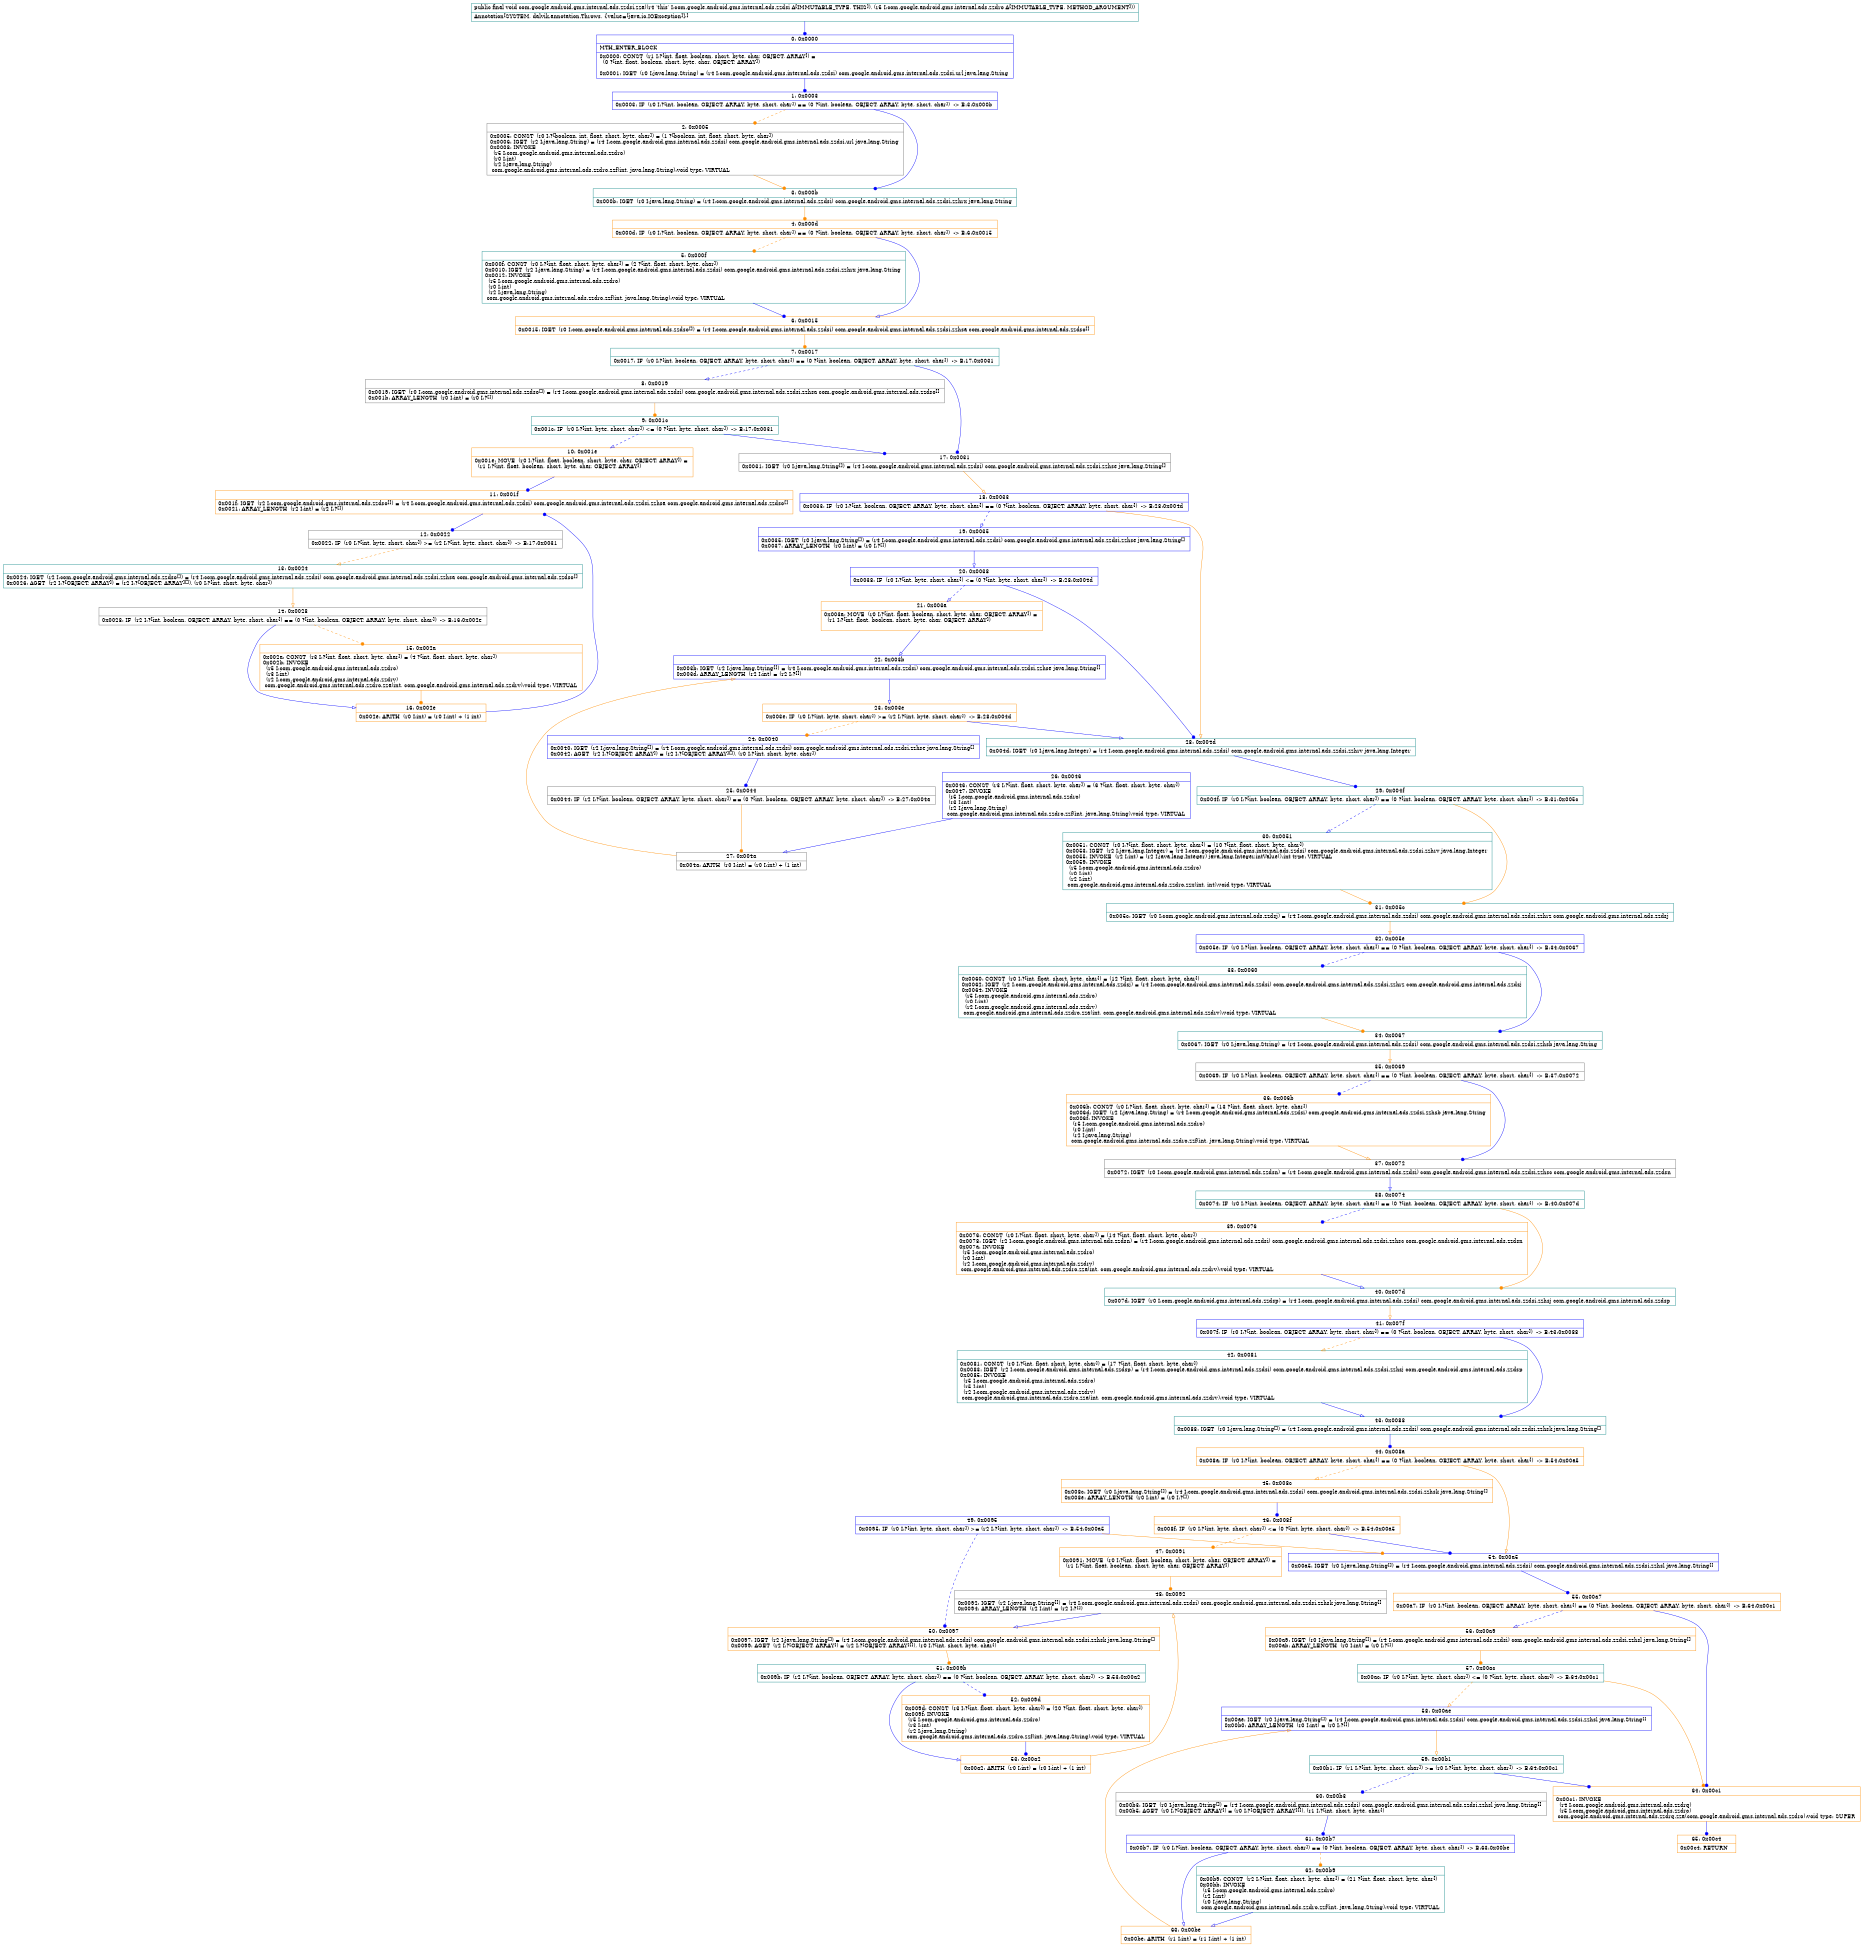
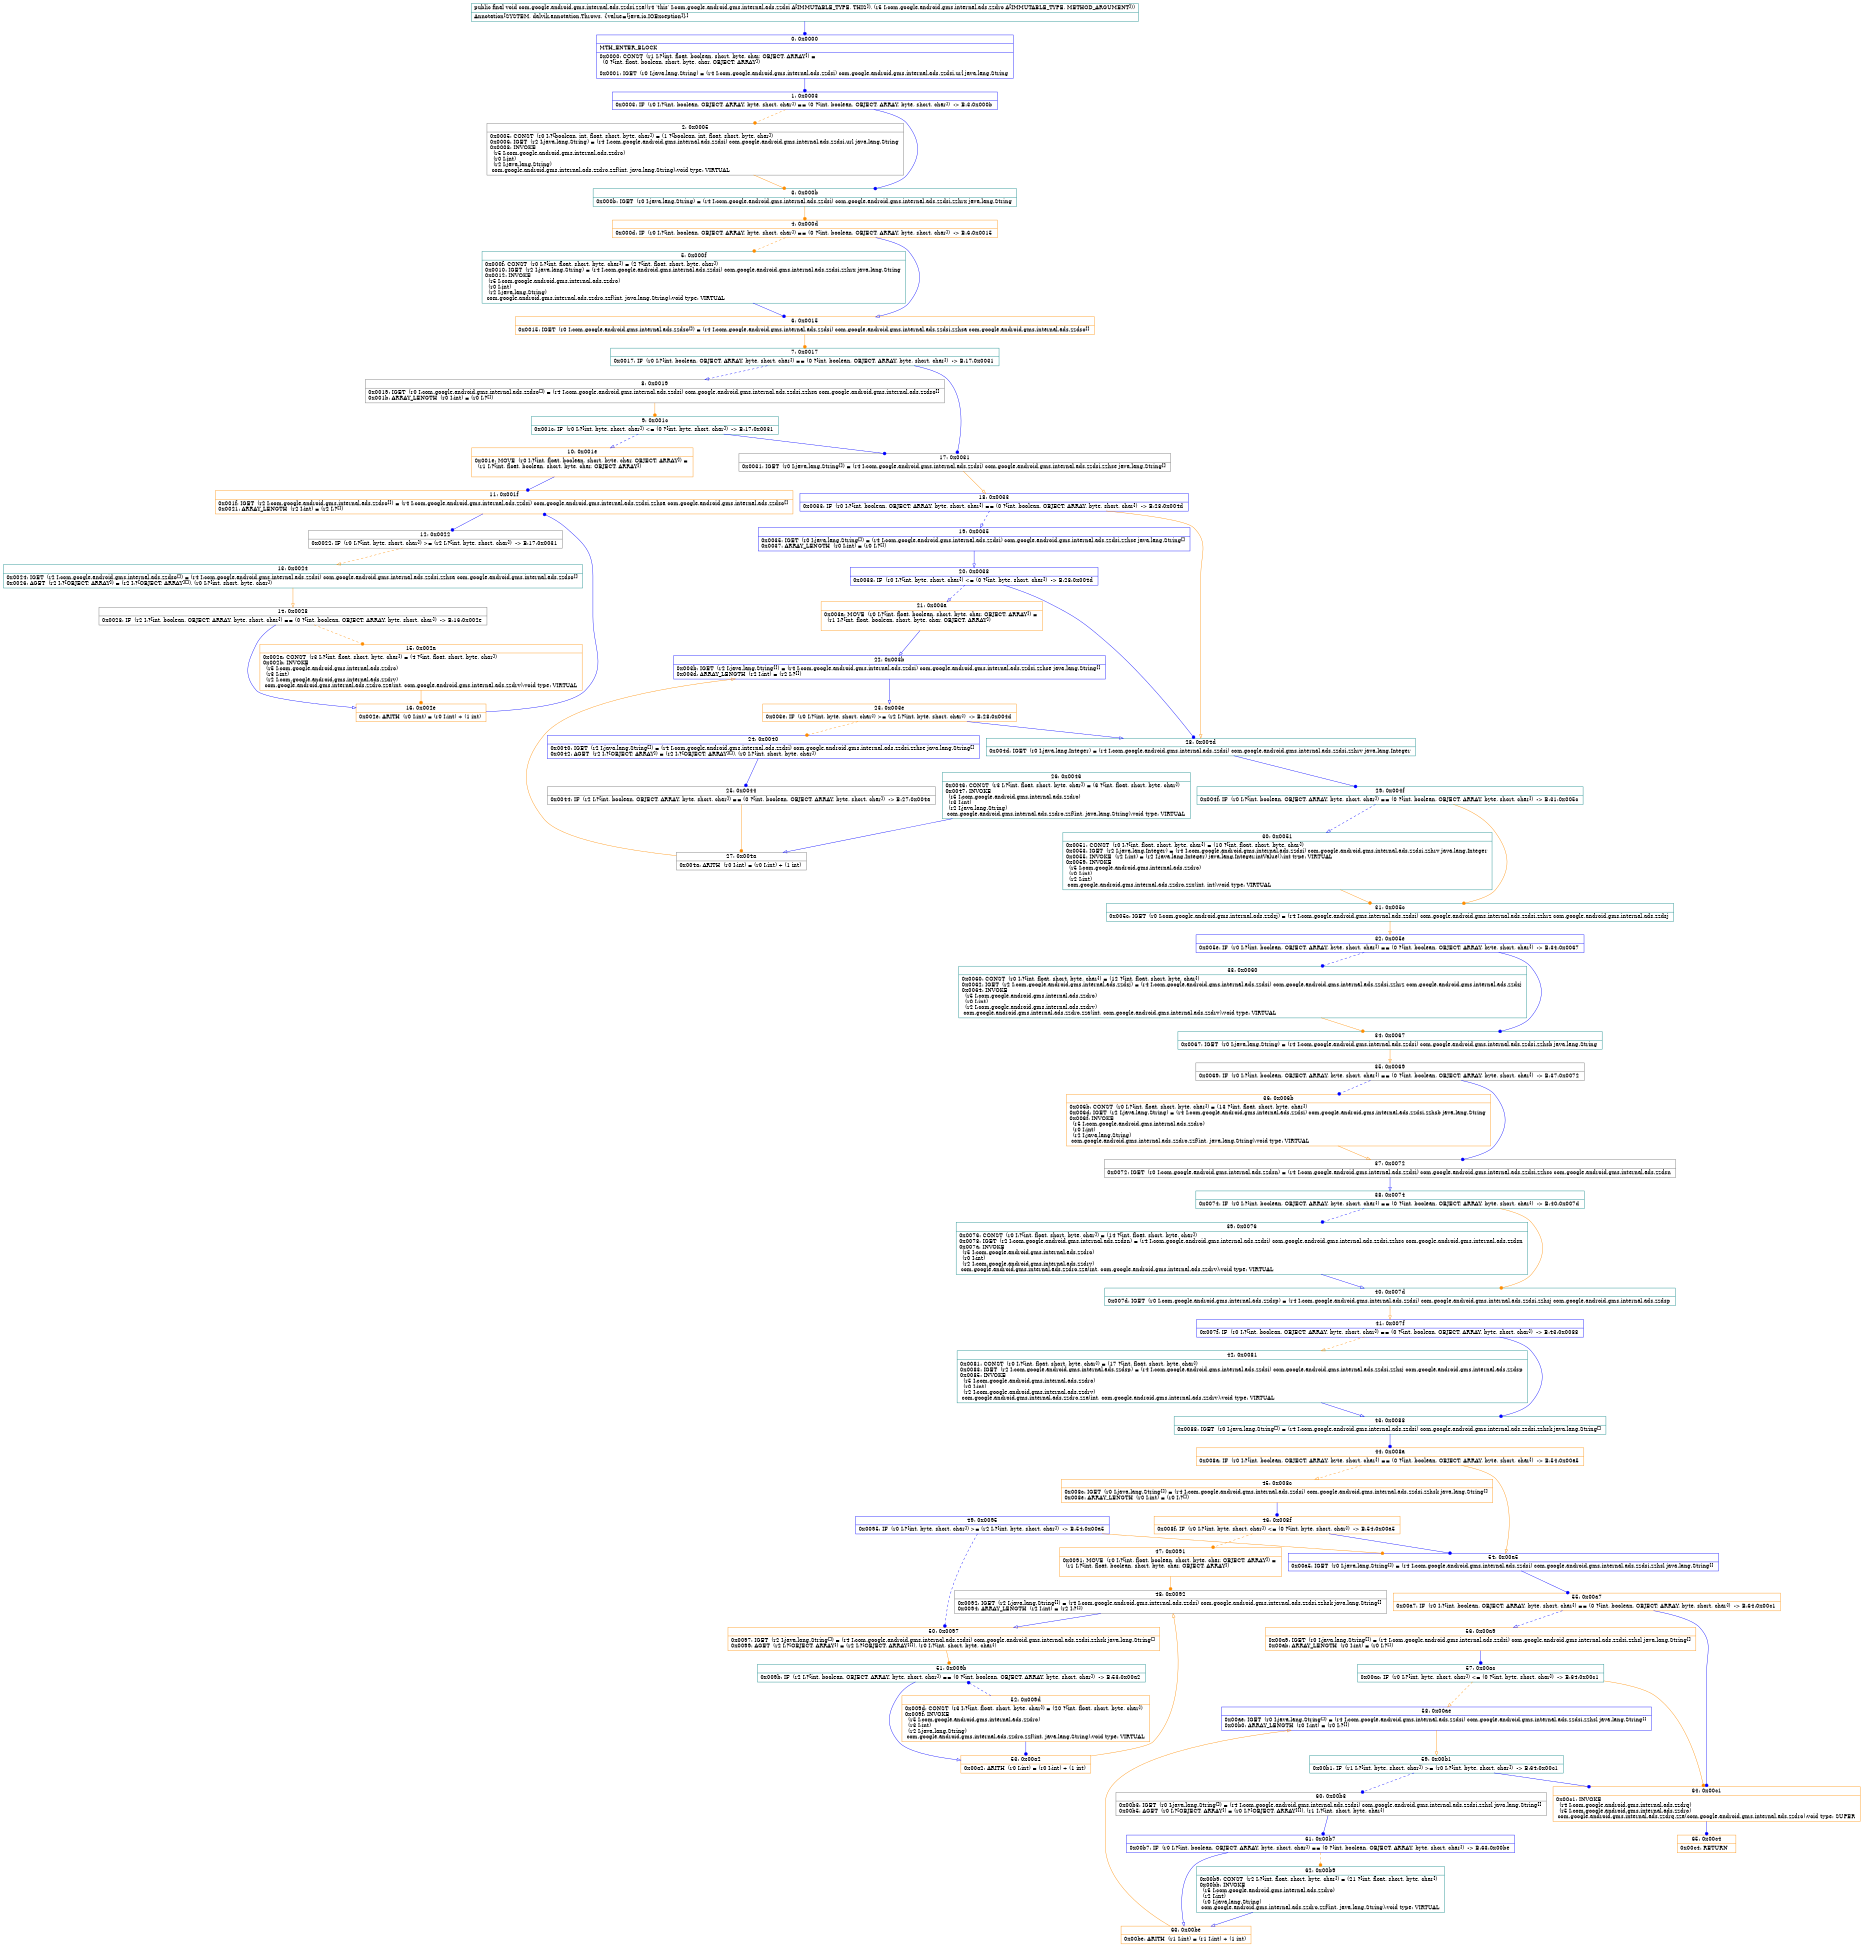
node "26: 0x0046": color blue -> teal
node "39: 0x0076": color darkorange -> teal
node "42: 0x0081": text "(r5 I:int)" -> "(r0 I:int)"
edge "56: 0x00a9" -> "57: 0x00ac": color darkorange -> blue
edge "51: 0x009b" -> "52: 0x009d": reversed
